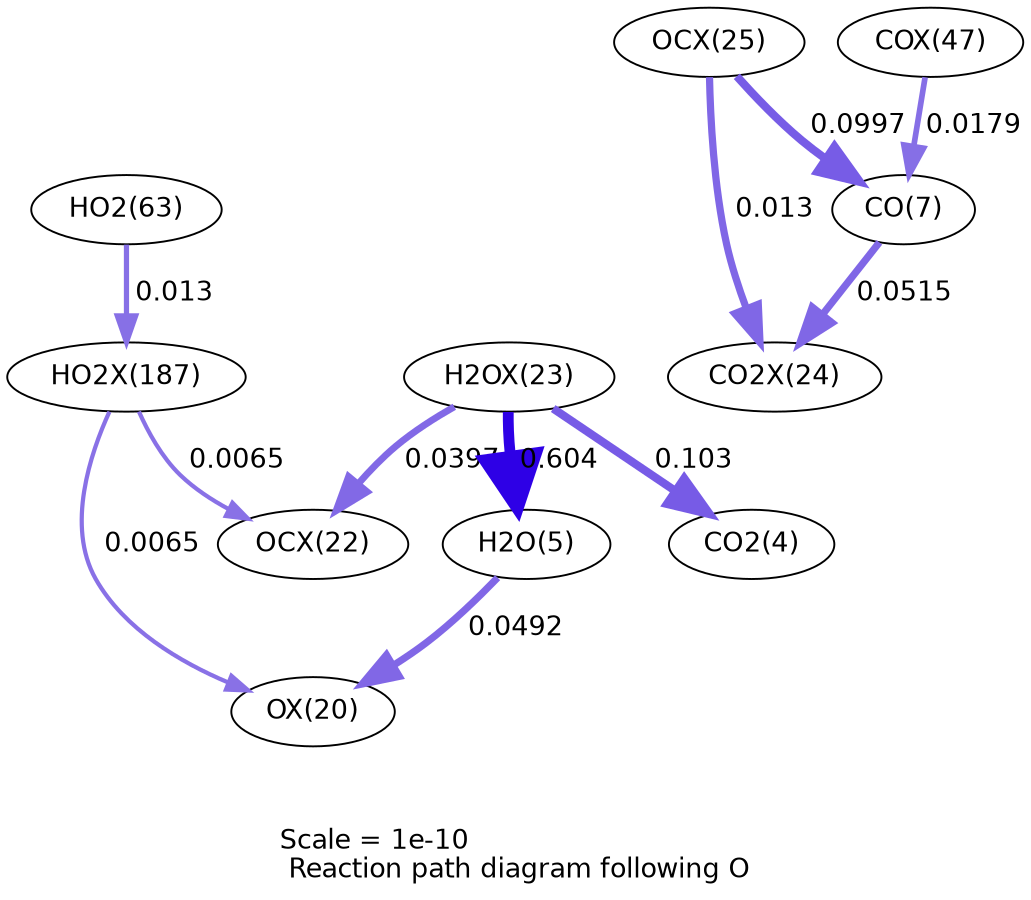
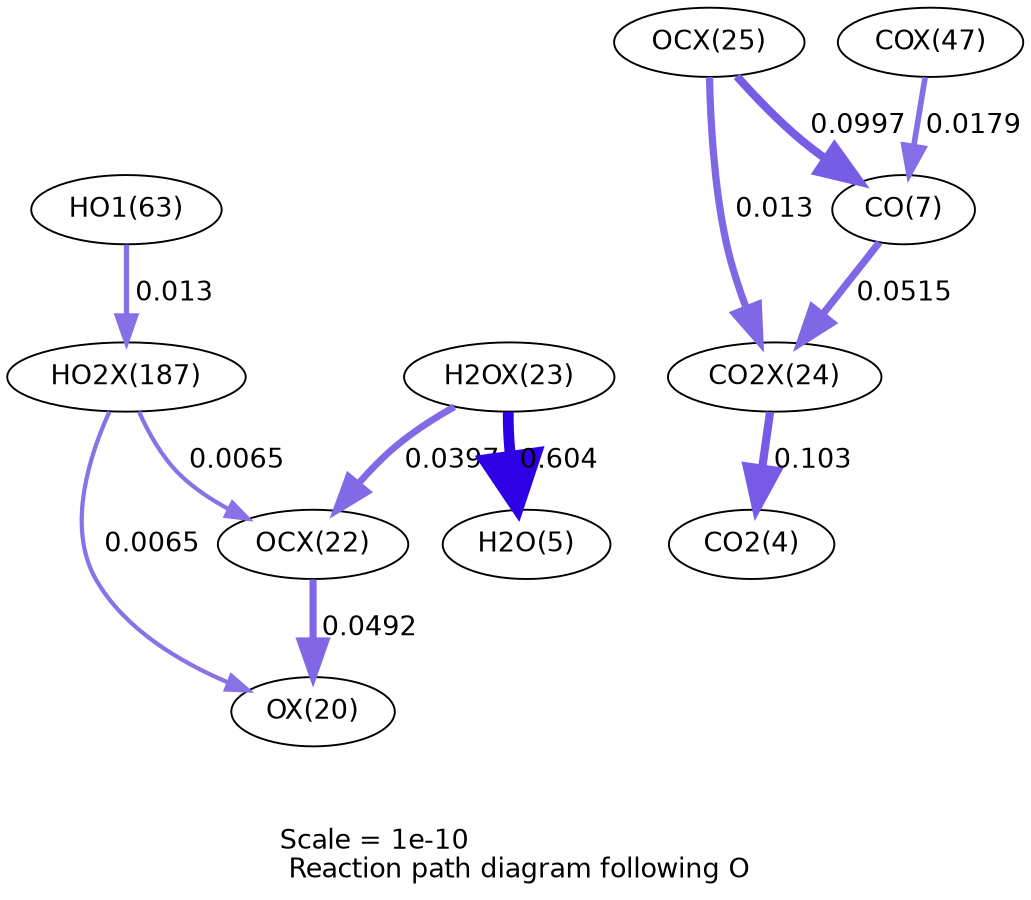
node "HO2(63)": label "HO2(63)" -> "HO1(63)"
edge "H2OX(23)" -> "CO2(4)": now "CO2X(24)" -> "CO2(4)"
edge "H2O(5)" -> "OX(20)": now "OCX(22)" -> "OX(20)"
